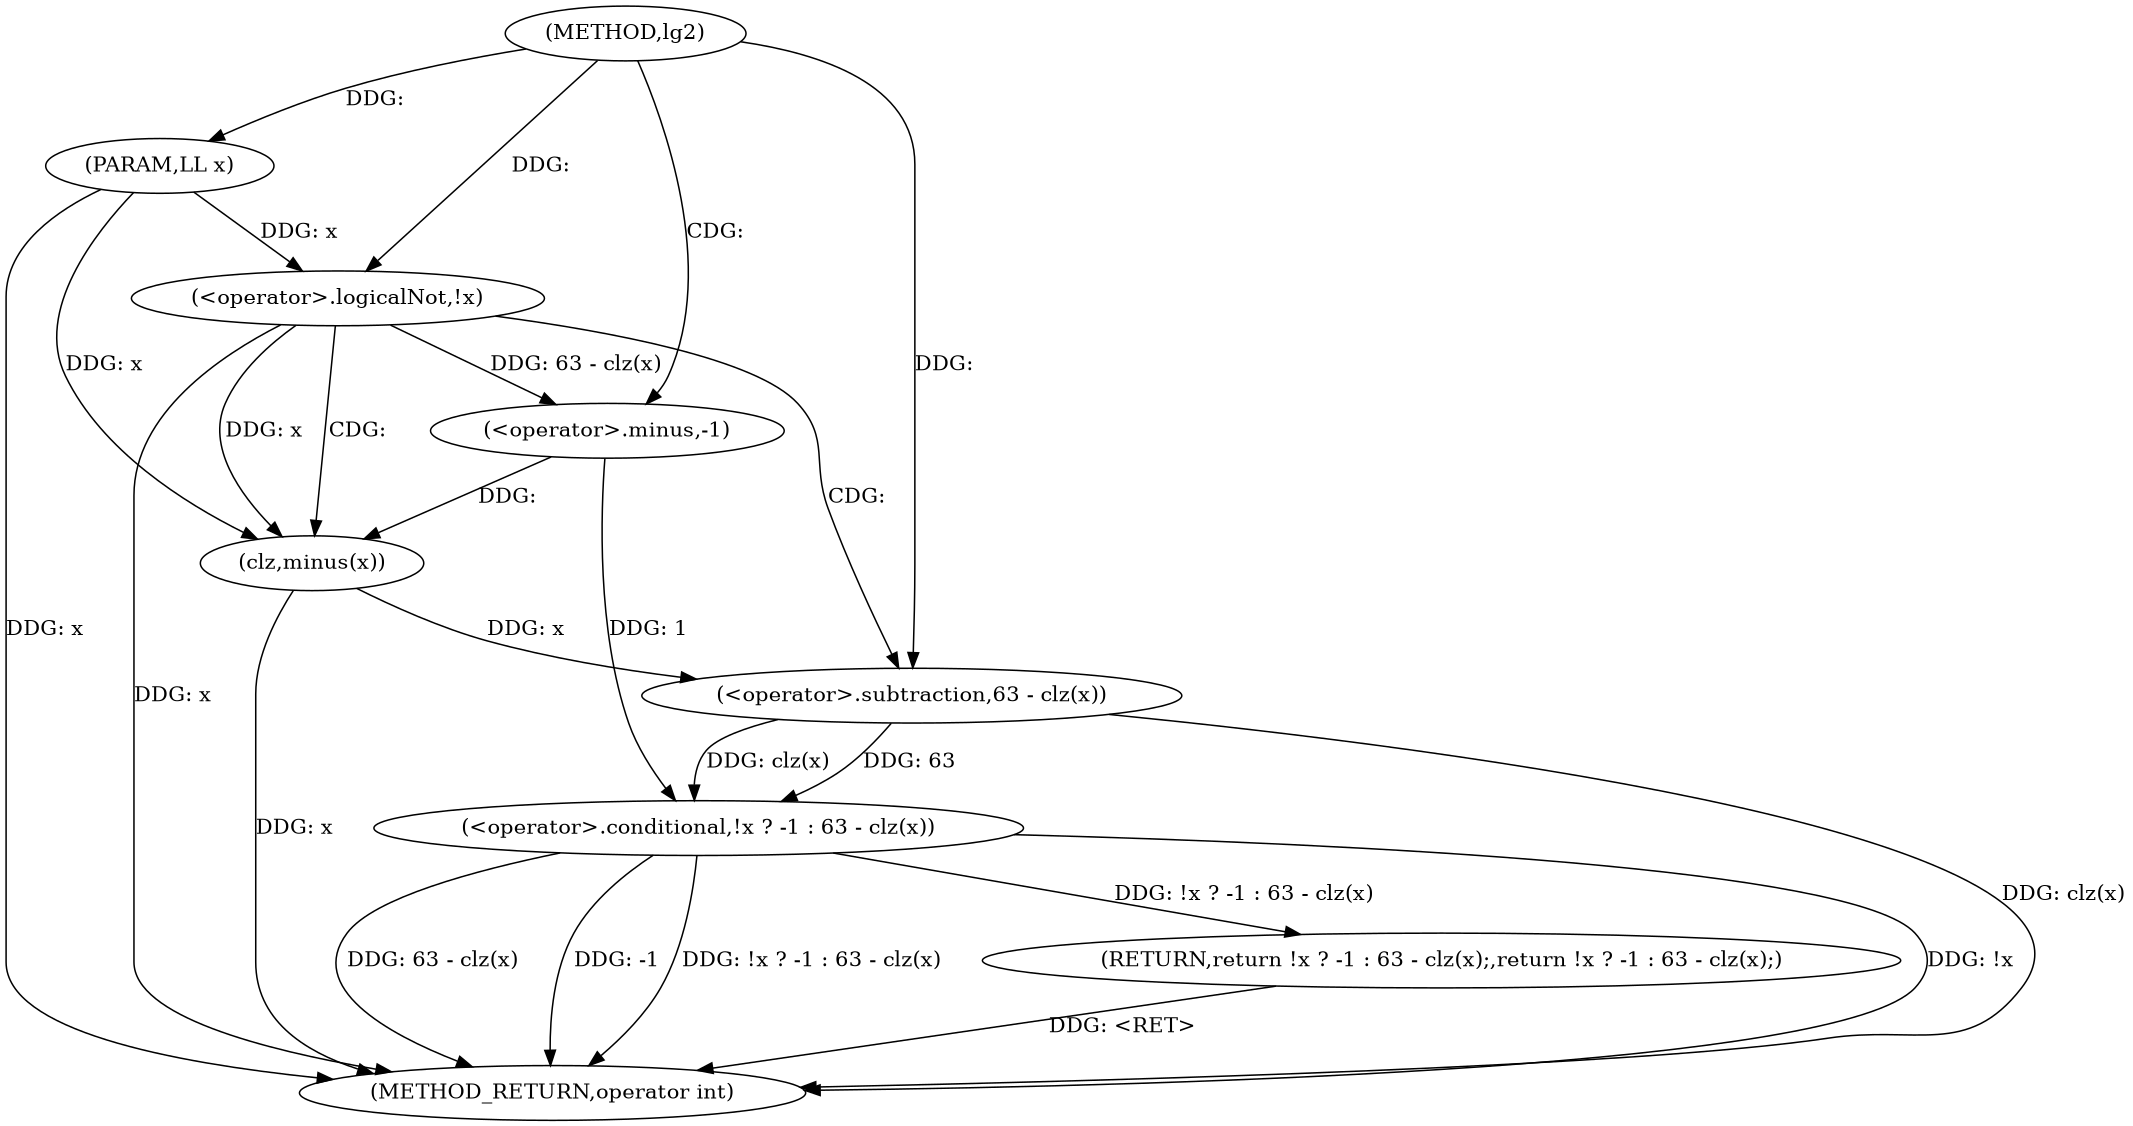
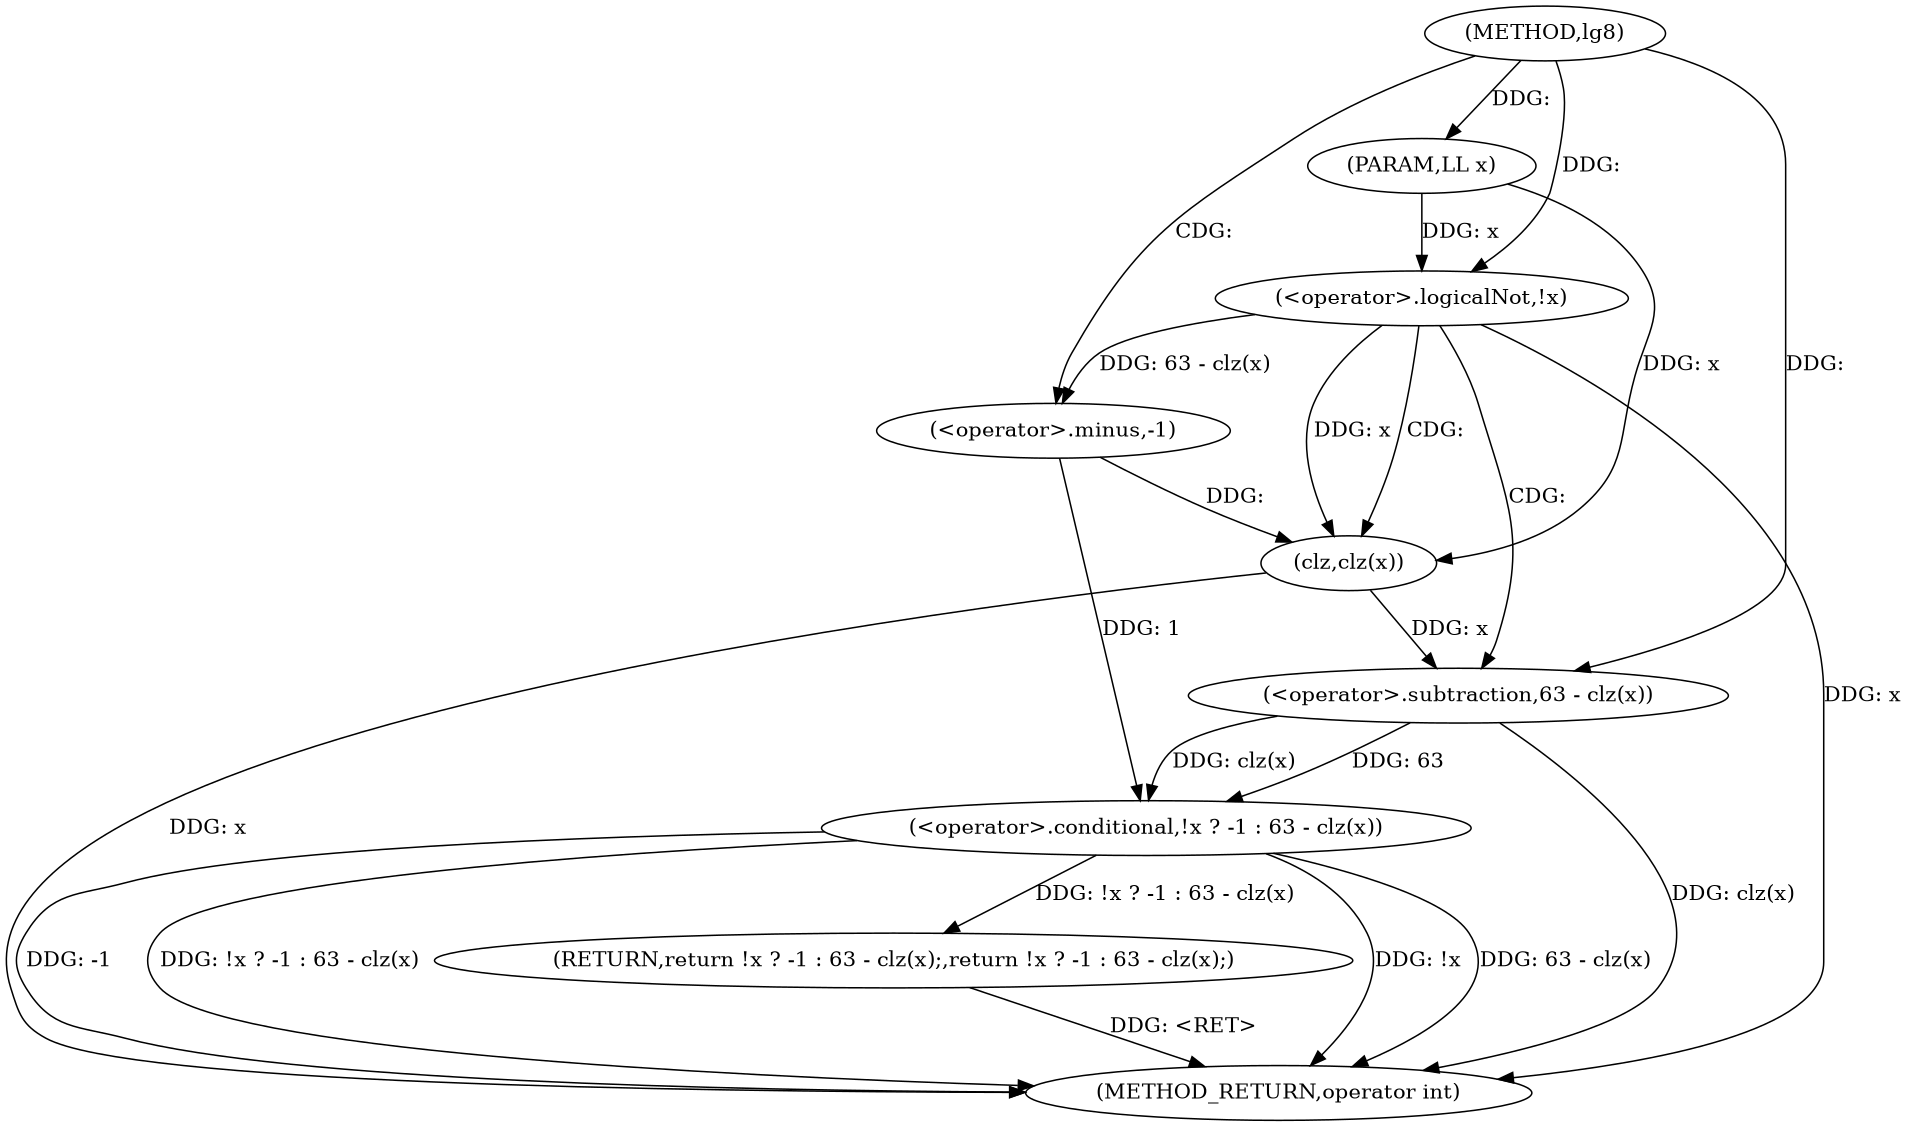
node "(METHOD,lg2)": label "(METHOD,lg2)" -> "(METHOD,lg8)"
node "(clz,minus(x))": label "(clz,minus(x))" -> "(clz,clz(x))"
edge "(PARAM,LL x)" -> "(METHOD_RETURN,operator int)": removed, label "DDG: x"
